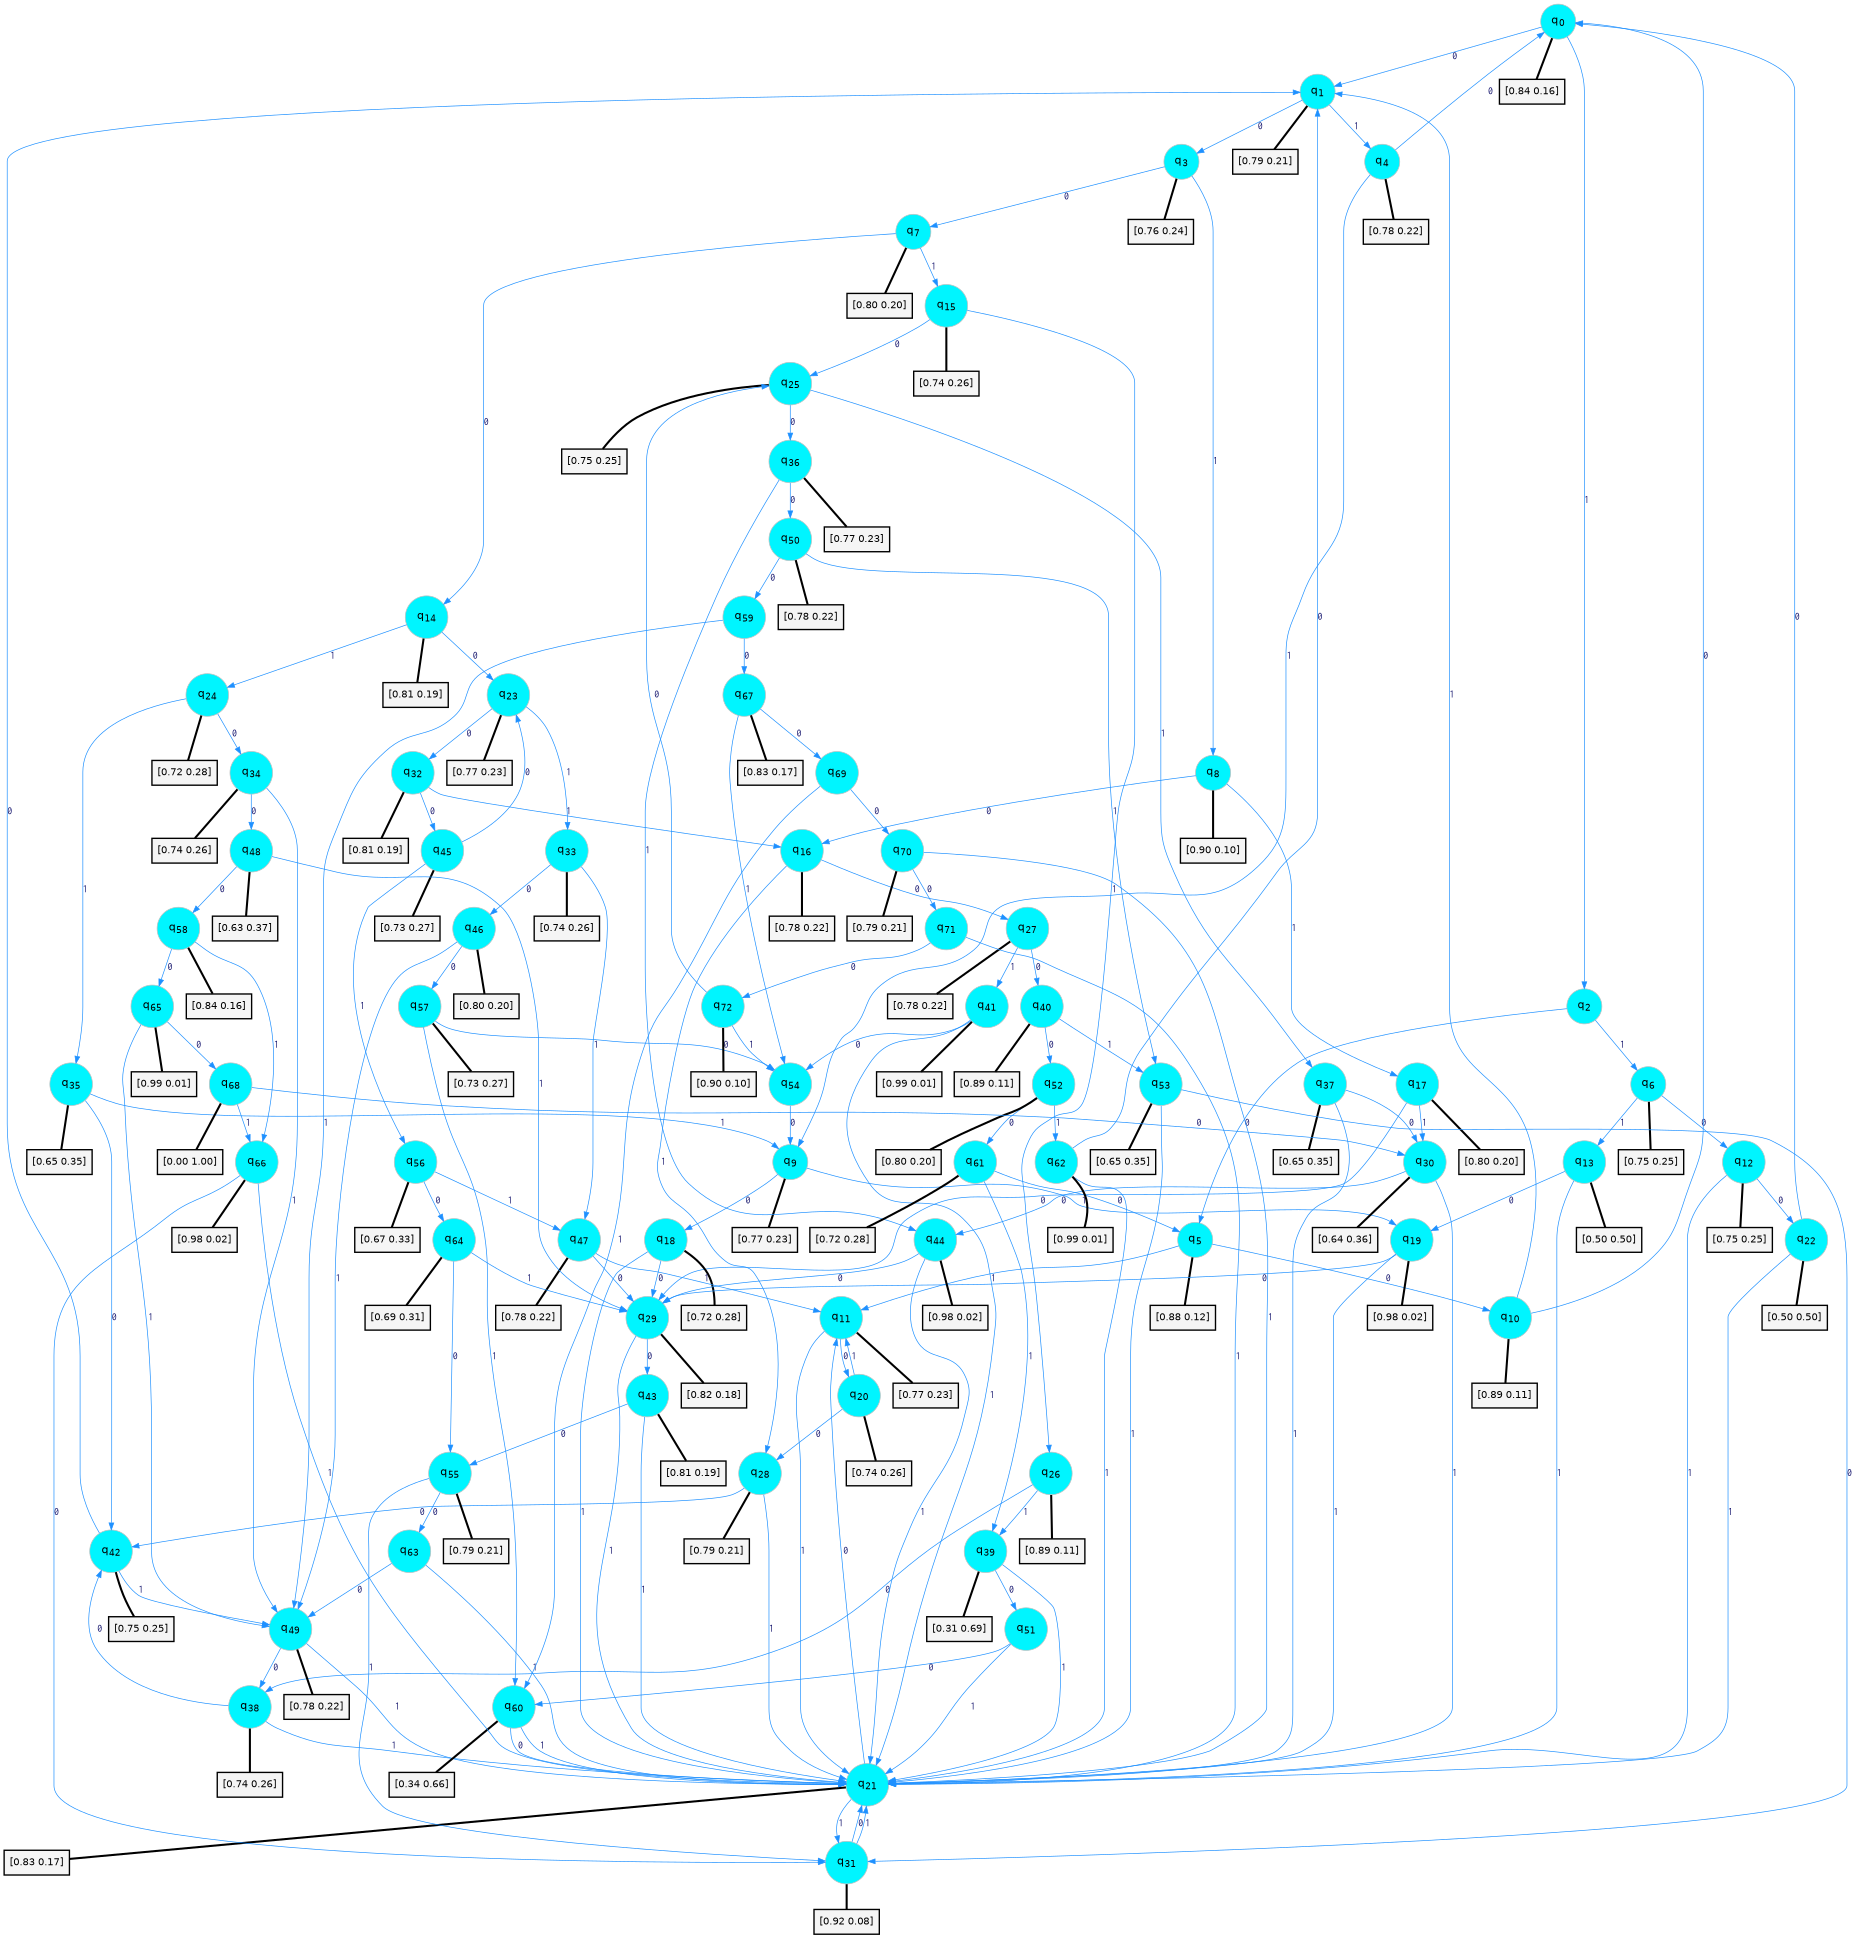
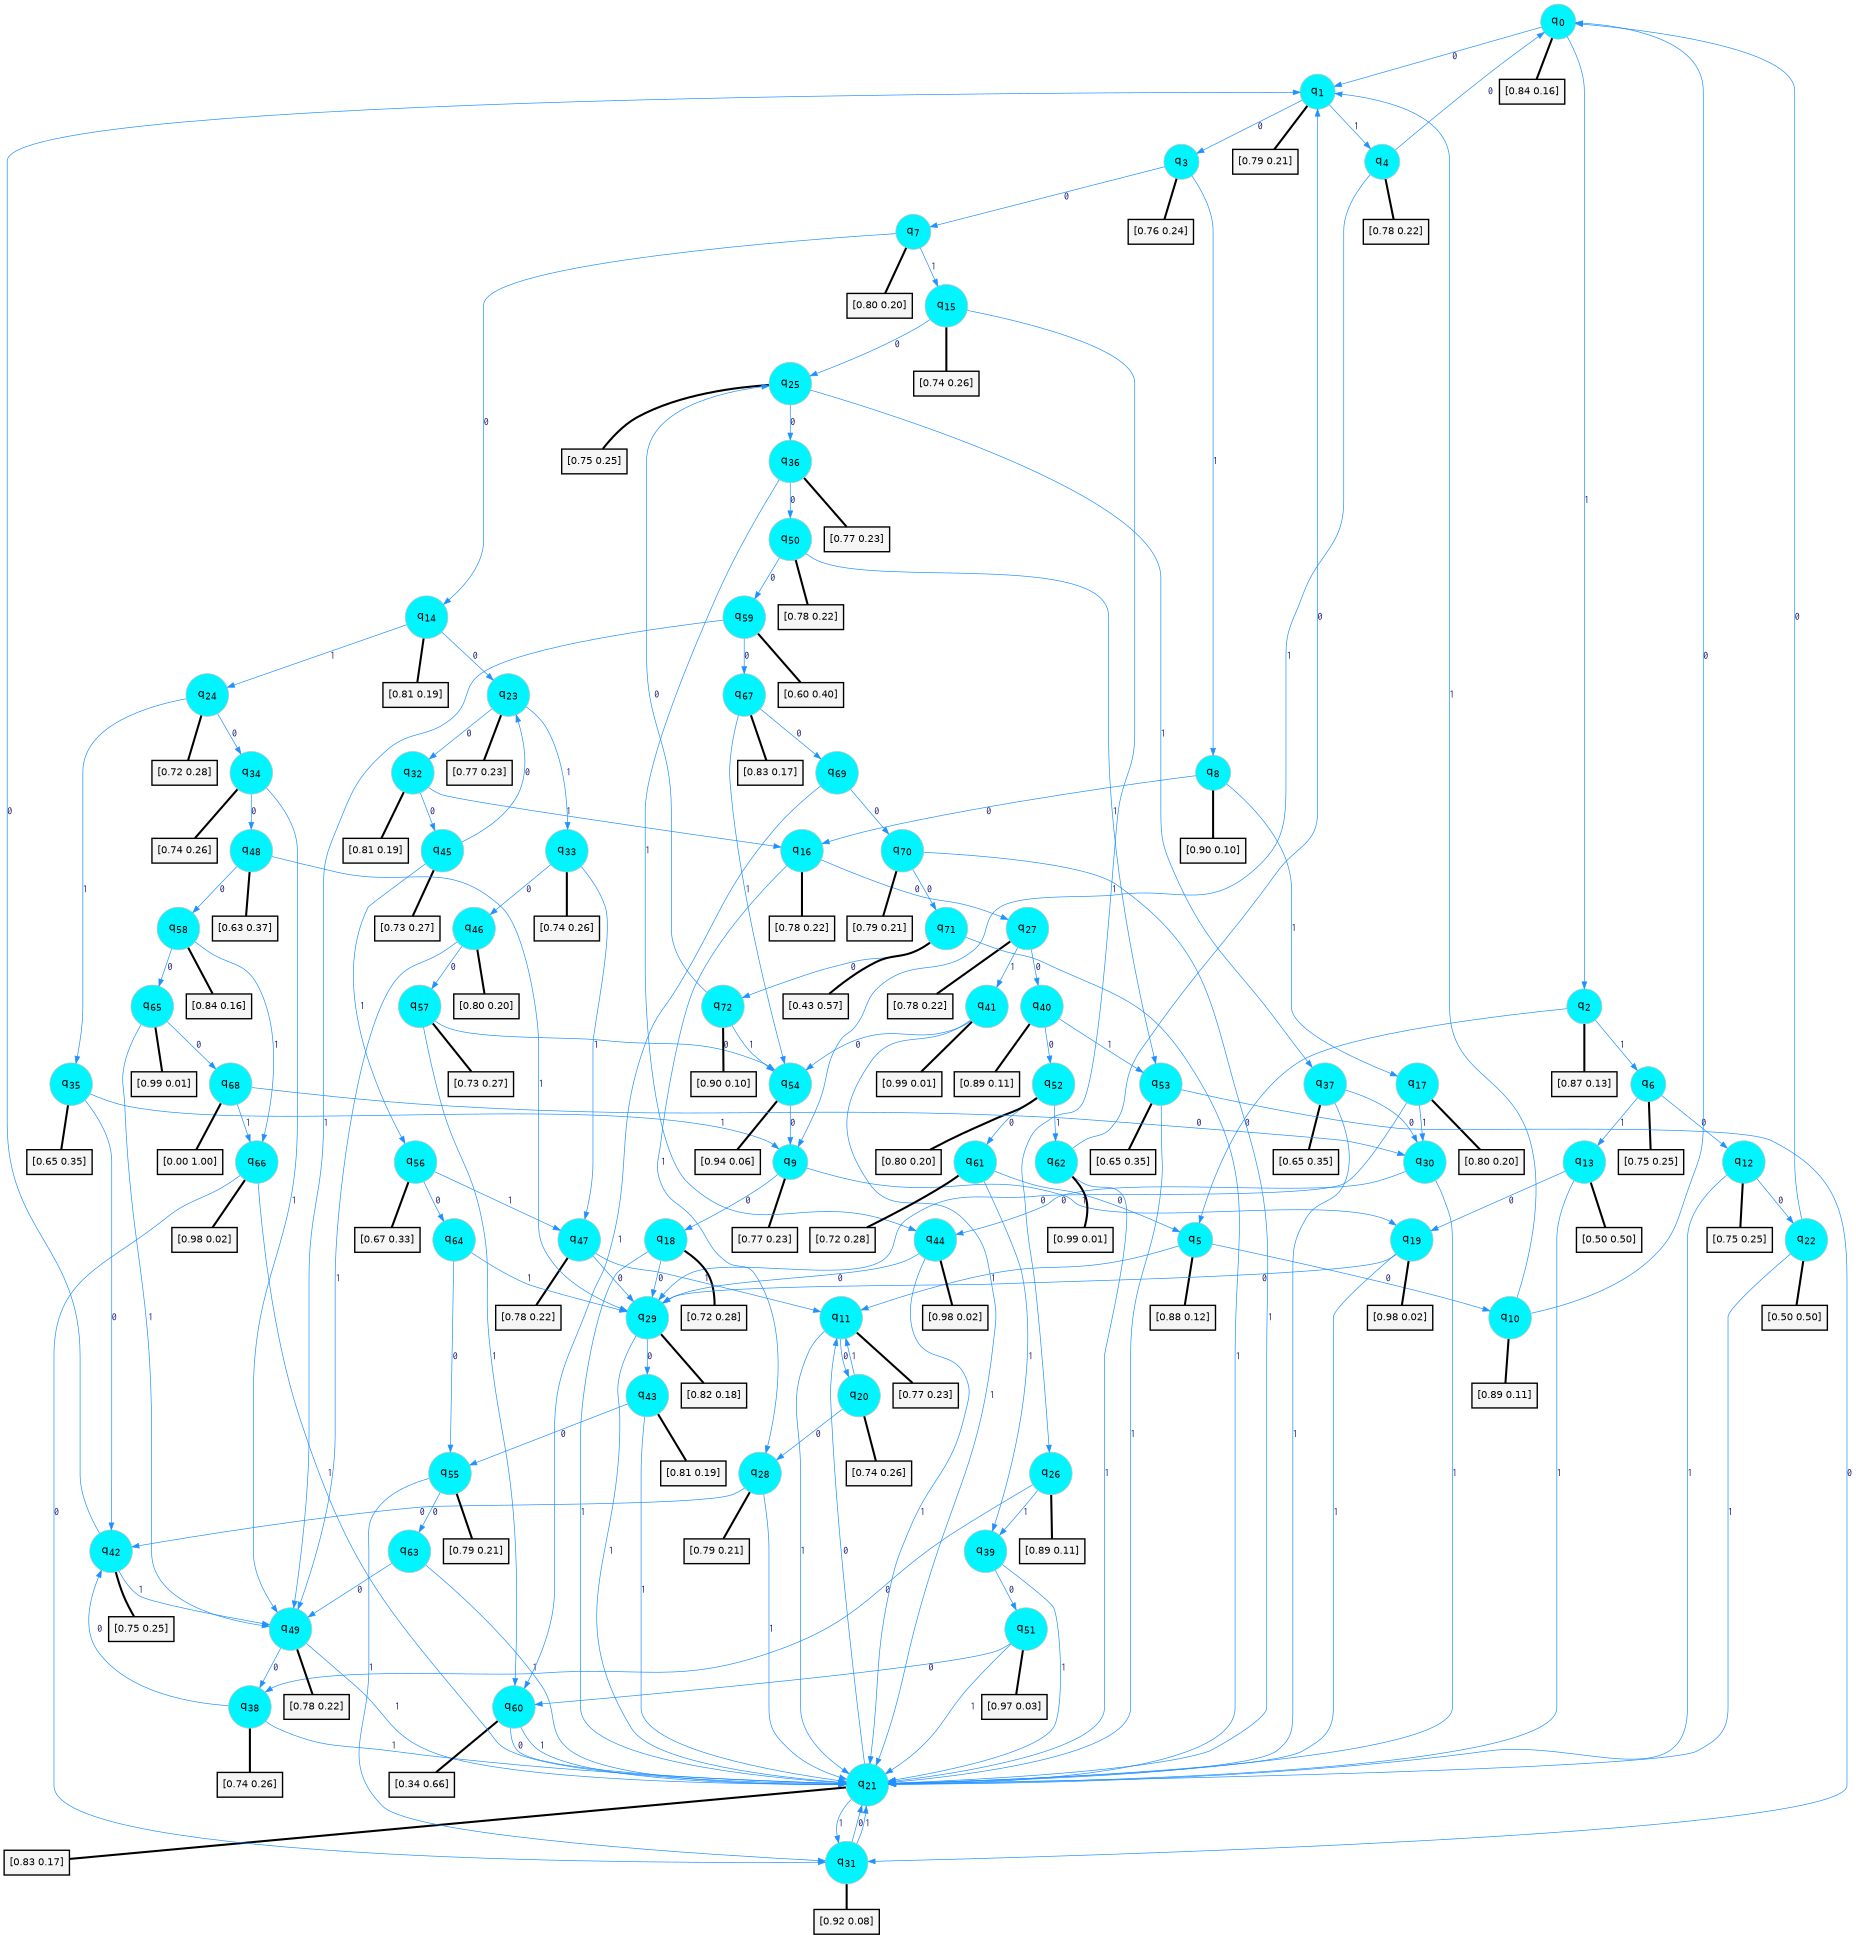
node "[0.60 0.40]": added
node "[0.43 0.57]": added
node "[0.87 0.13]": added
node "[0.94 0.06]": added
node "[0.64 0.36]": removed
node "[0.69 0.31]": removed
node "[0.31 0.69]": removed
node "[0.97 0.03]": added
